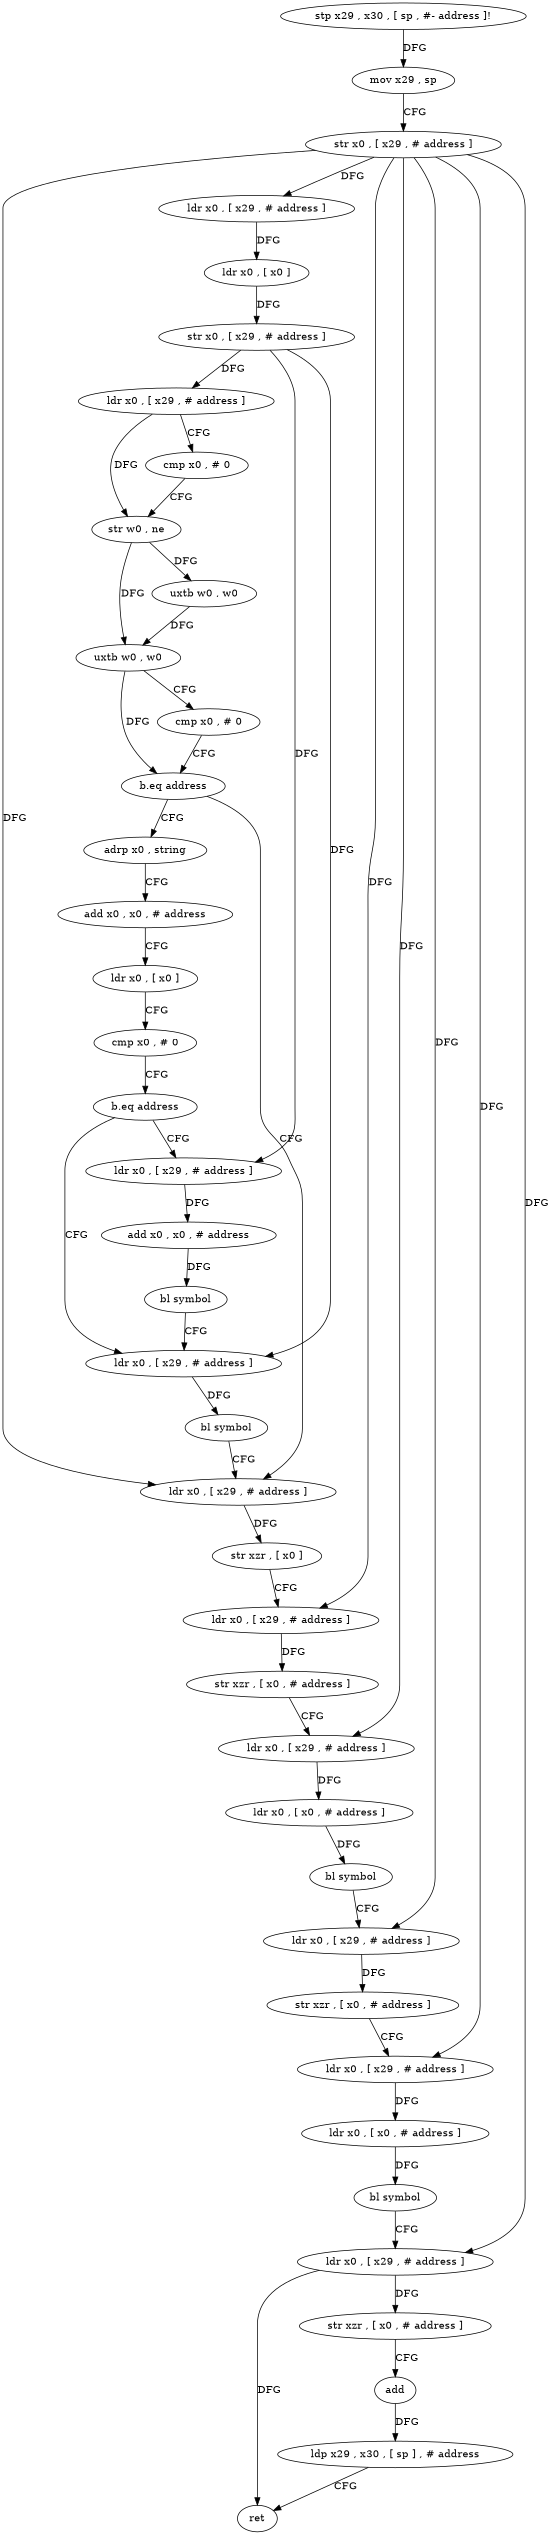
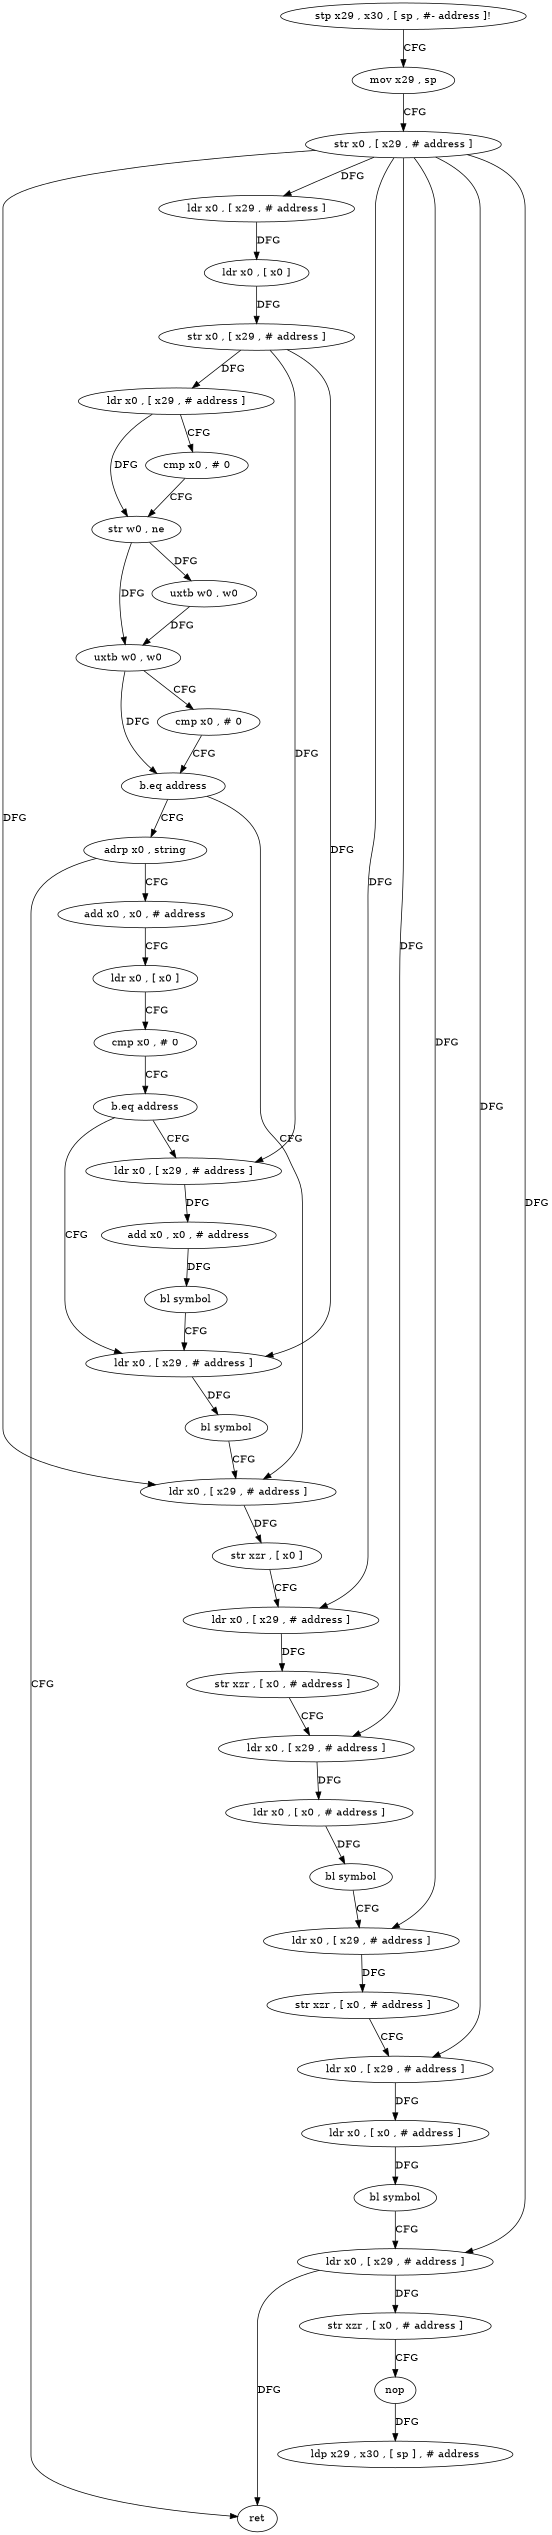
edge "stp x29 , x30 , [ sp , #- address ]!" -> "mov x29 , sp": label "DFG" -> "CFG"
node "add": label "add" -> "nop"
edge "ldp x29 , x30 , [ sp ] , # address" -> "ret": now "adrp x0 , string" -> "ret"
